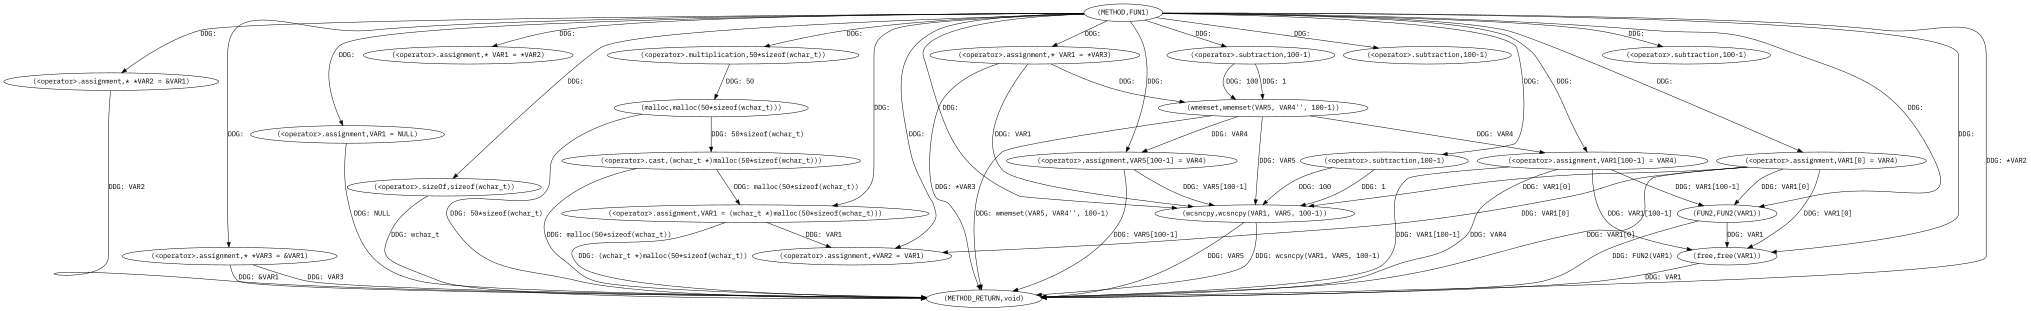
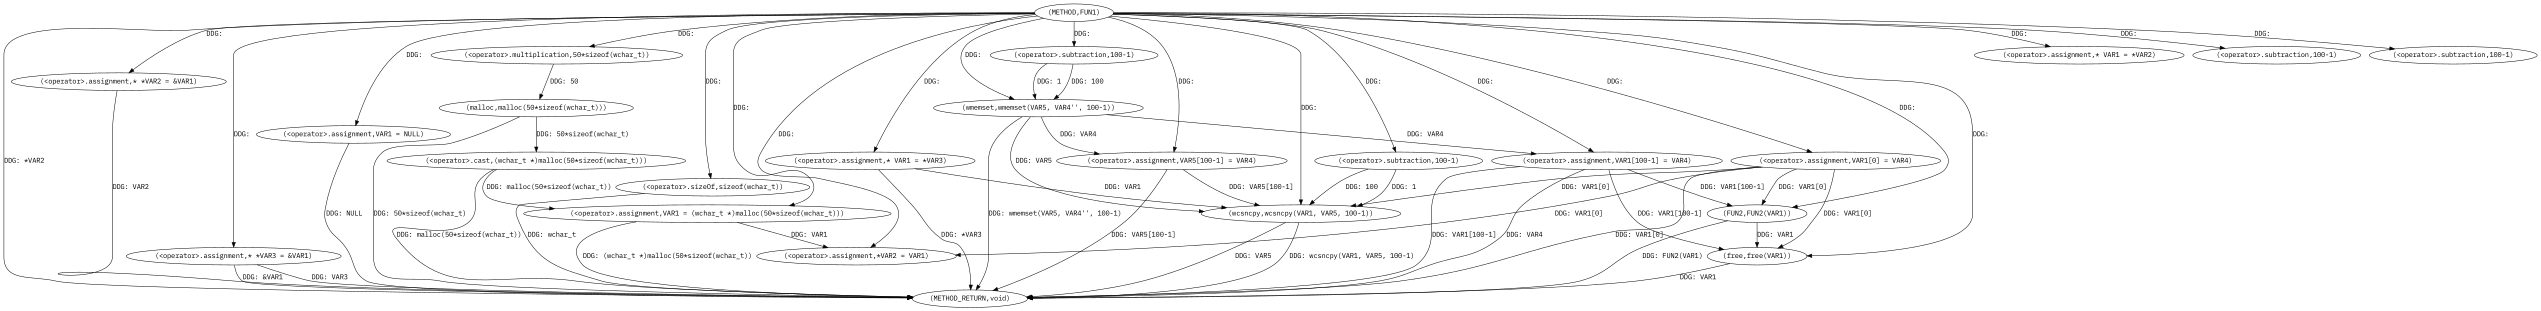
edge "(<operator>.assignment,* VAR1 = *VAR3)" -> "(wmemset,wmemset(VAR5, VAR4'', 100-1))": now "(METHOD,FUN1)" -> "(wmemset,wmemset(VAR5, VAR4'', 100-1))"
